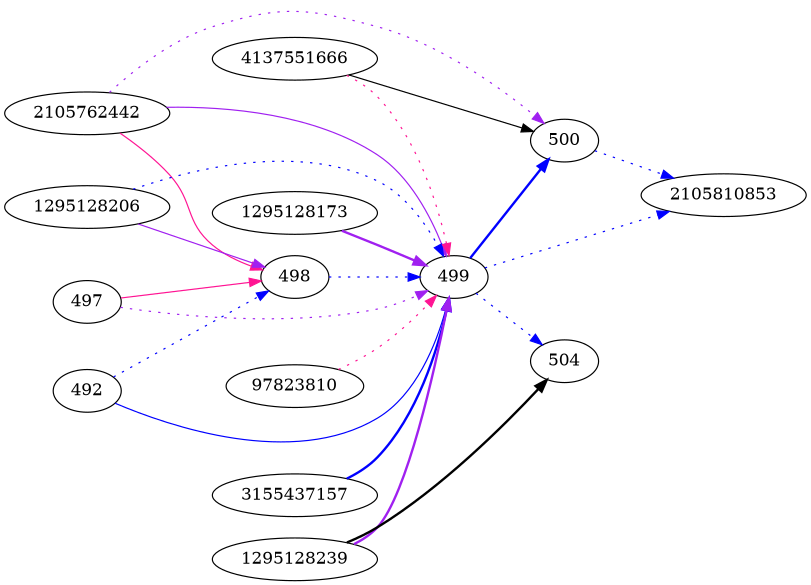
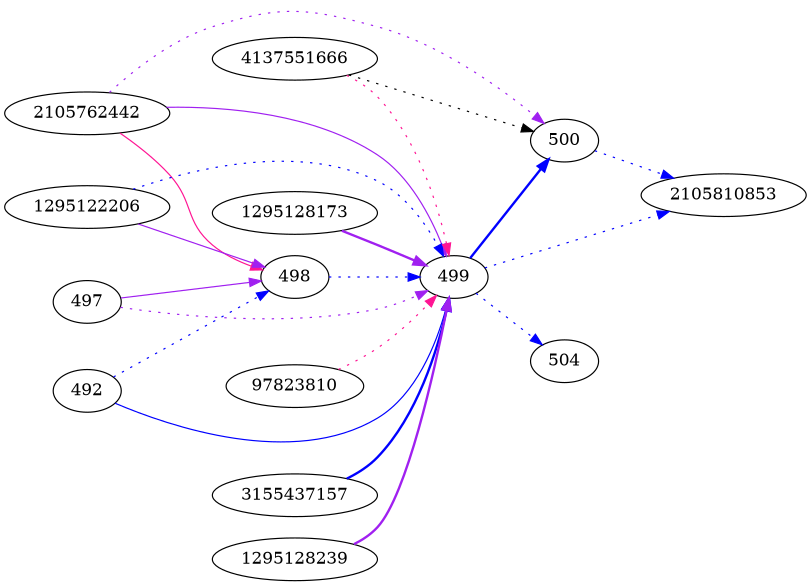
edge "4137551666" -> "500": style solid -> dotted
node "1295128206": label "1295128206" -> "1295122206"
edge "497" -> "498": color deeppink -> purple
edge "1295128239" -> "504": removed
